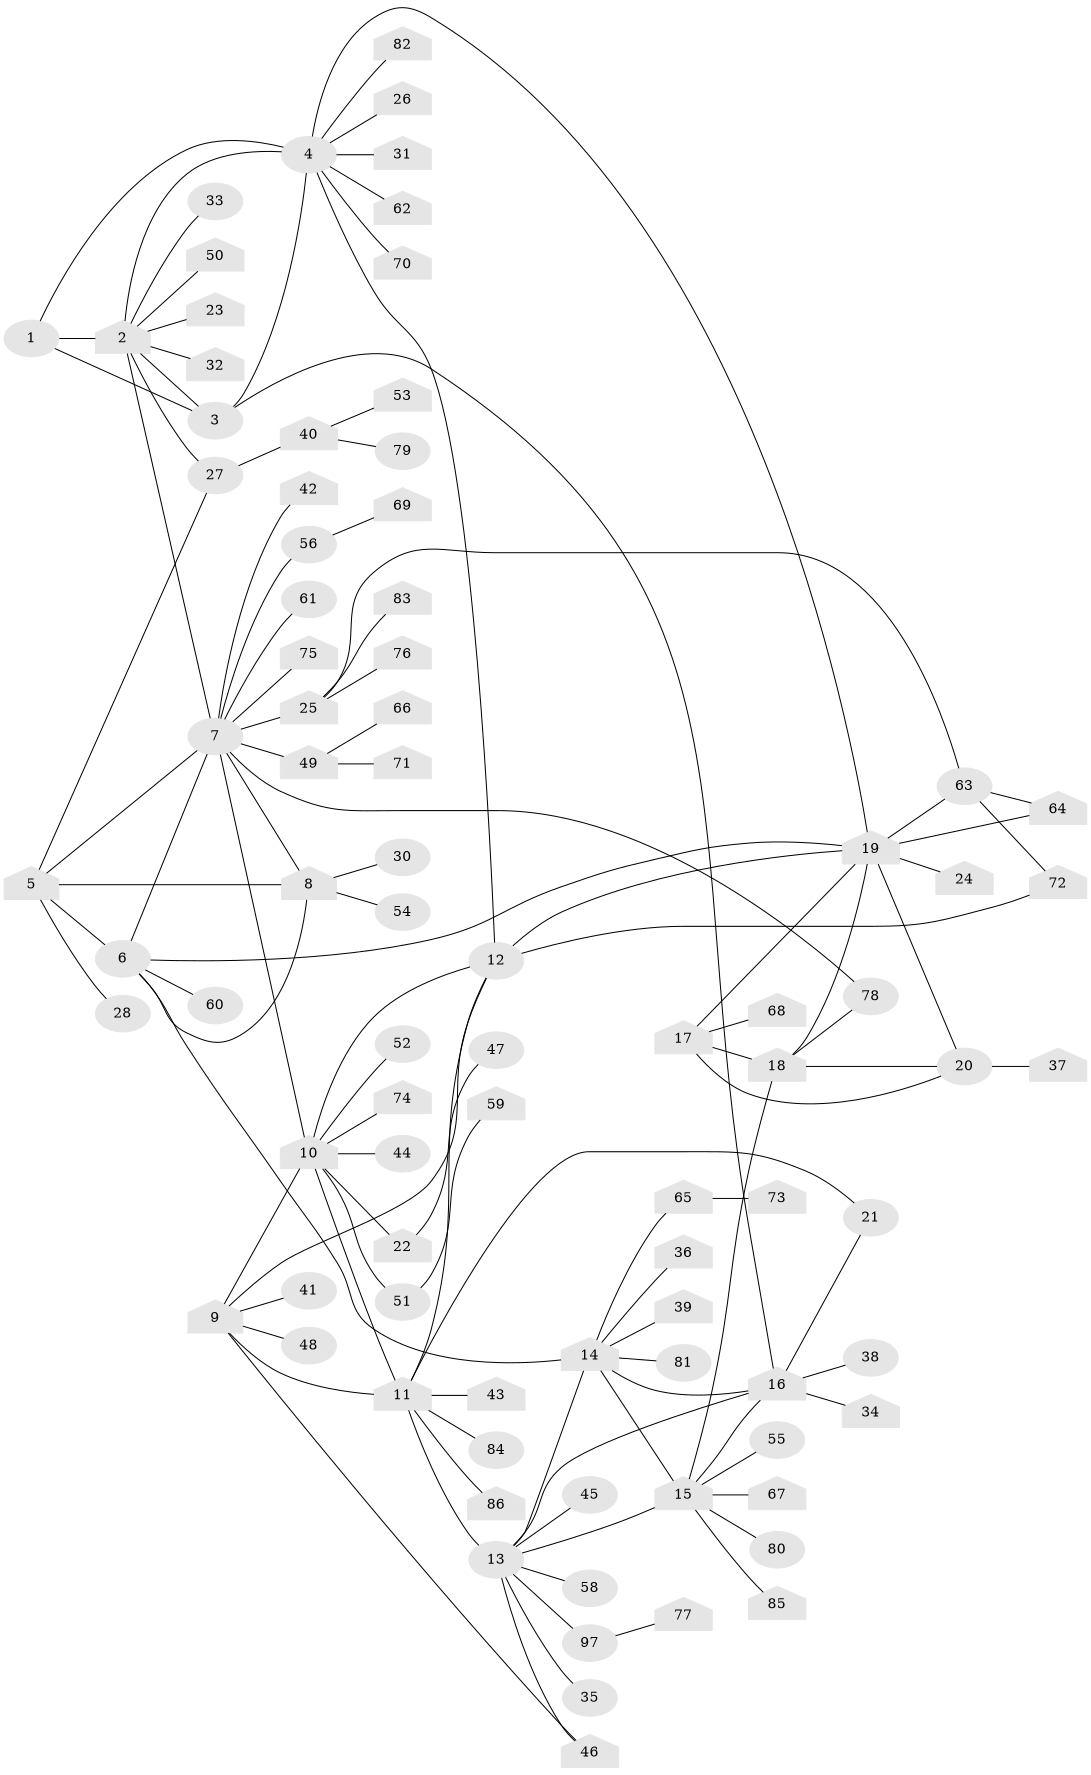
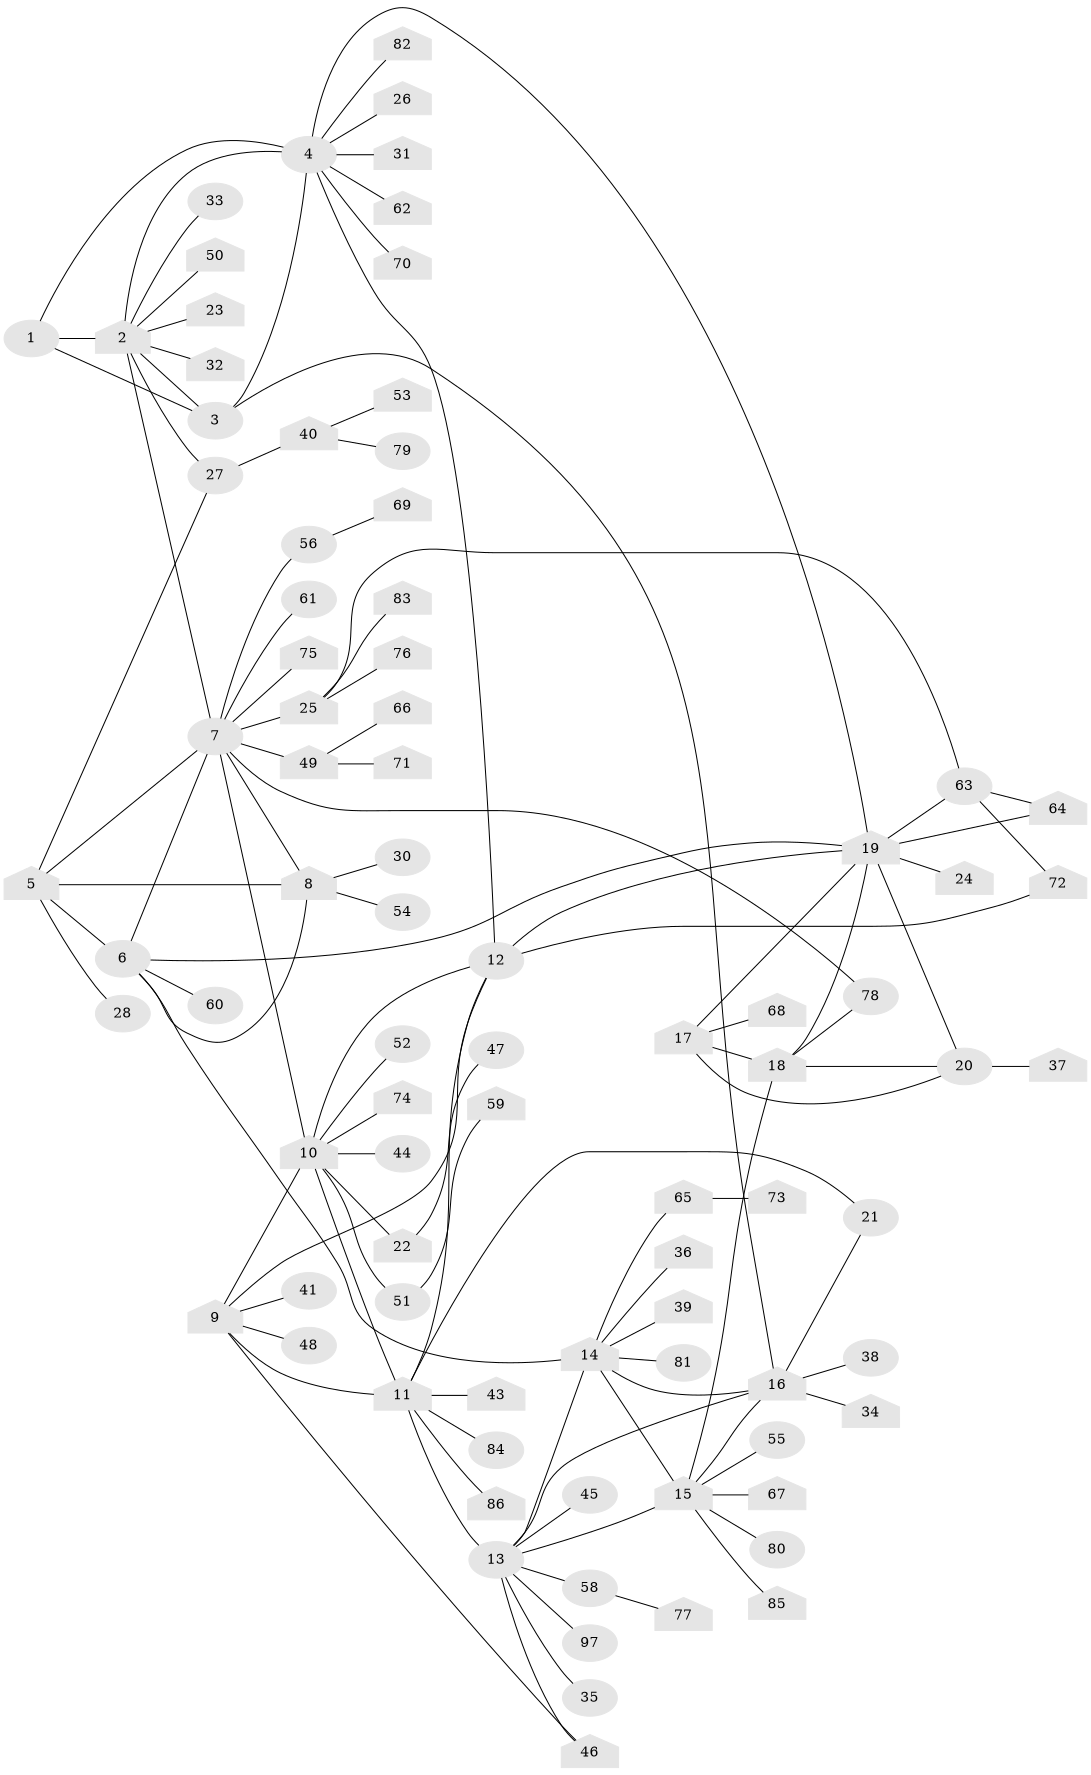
node "42": removed
edge "77" -- "97": now "77" -- "58"
